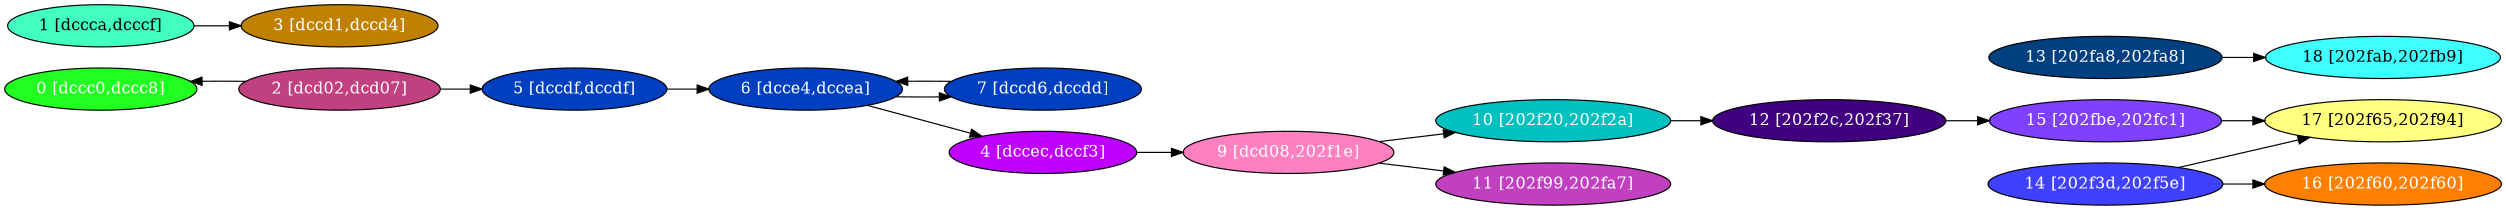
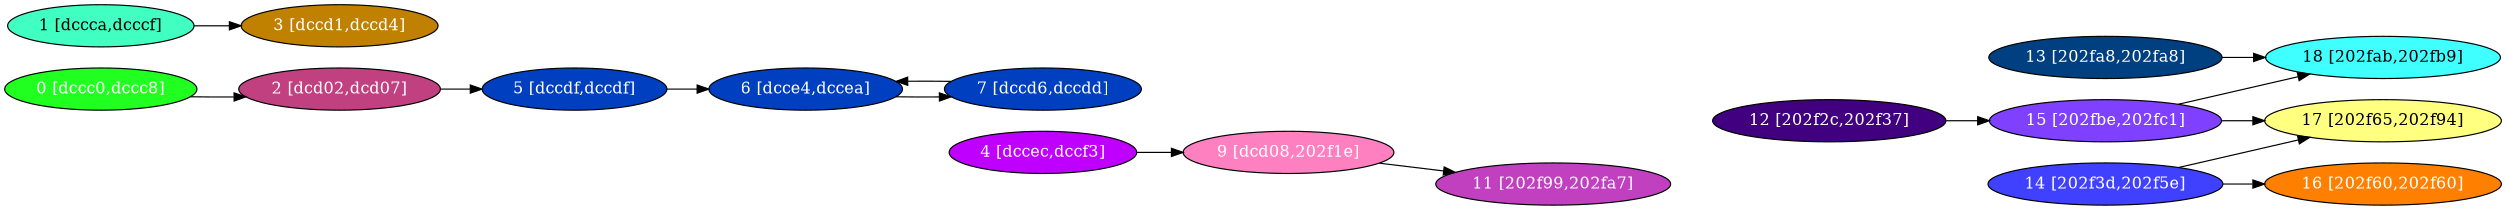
edge "2 [dcd02,dcd07]" -> "0 [dccc0,dccc8]": reversed
edge "15 [202fbe,202fc1]" -> "18 [202fab,202fb9]": added
edge "6 [dcce4,dccea]" -> "4 [dccec,dccf3]": removed
node "10 [202f20,202f2a]": removed
